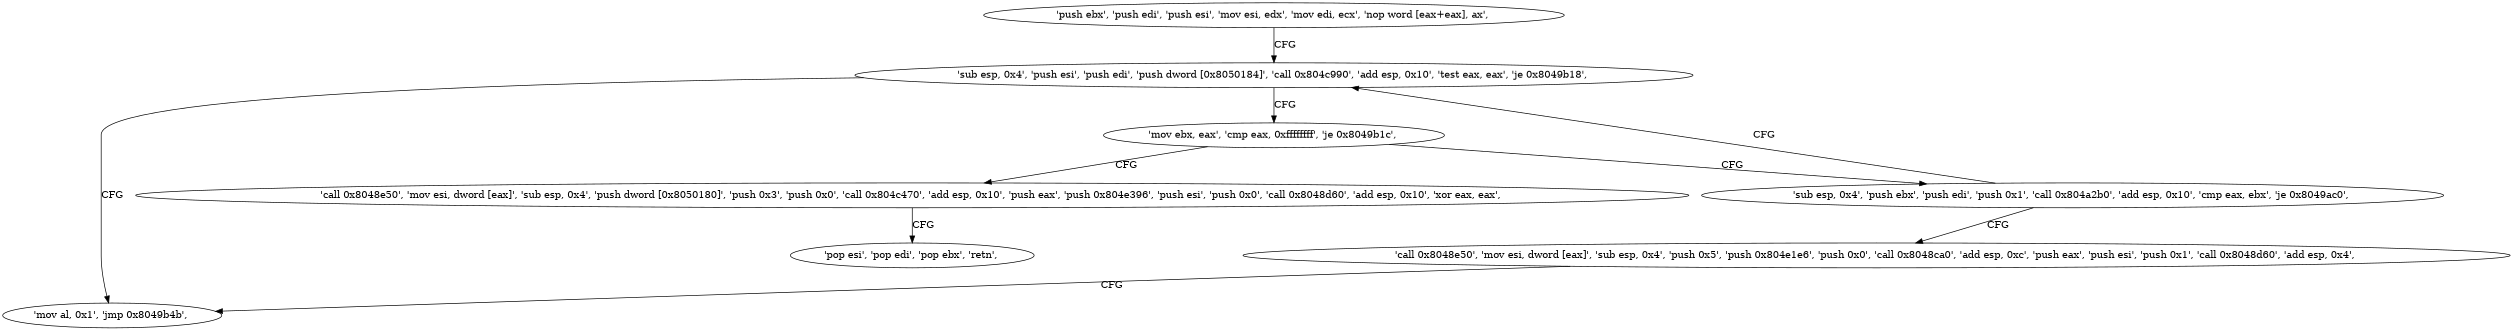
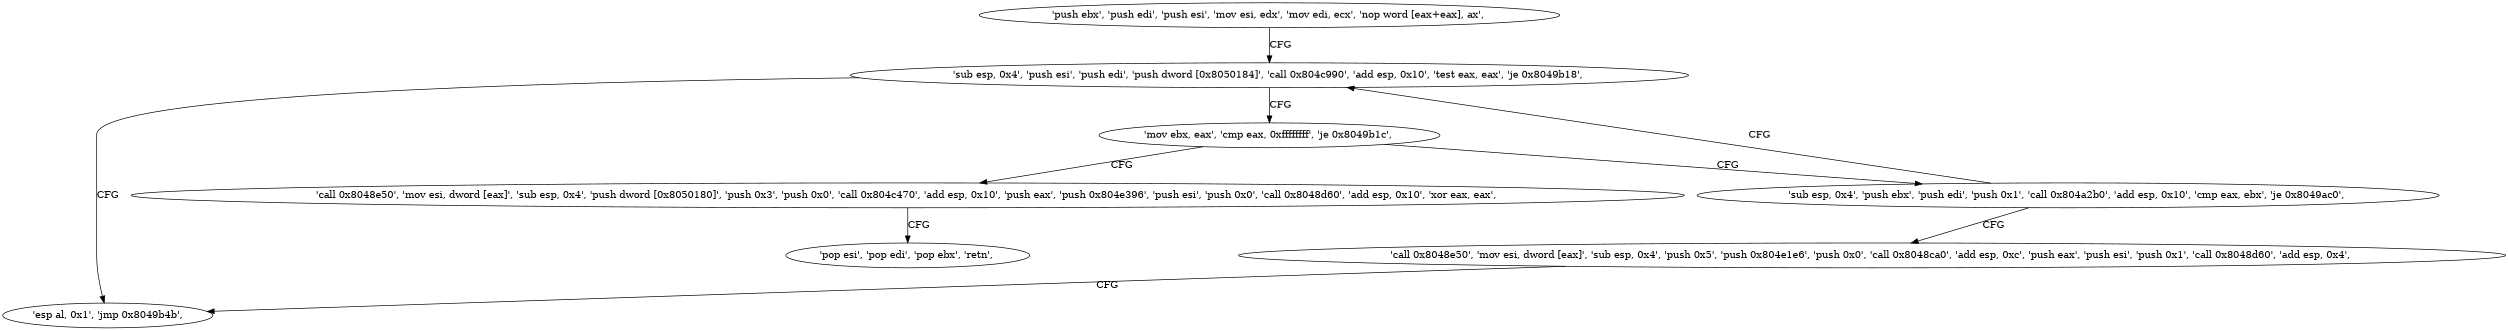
node "'mov al, 0x1', 'jmp 0x8049b4b',": label "'mov al, 0x1', 'jmp 0x8049b4b'," -> "'esp al, 0x1', 'jmp 0x8049b4b',"
